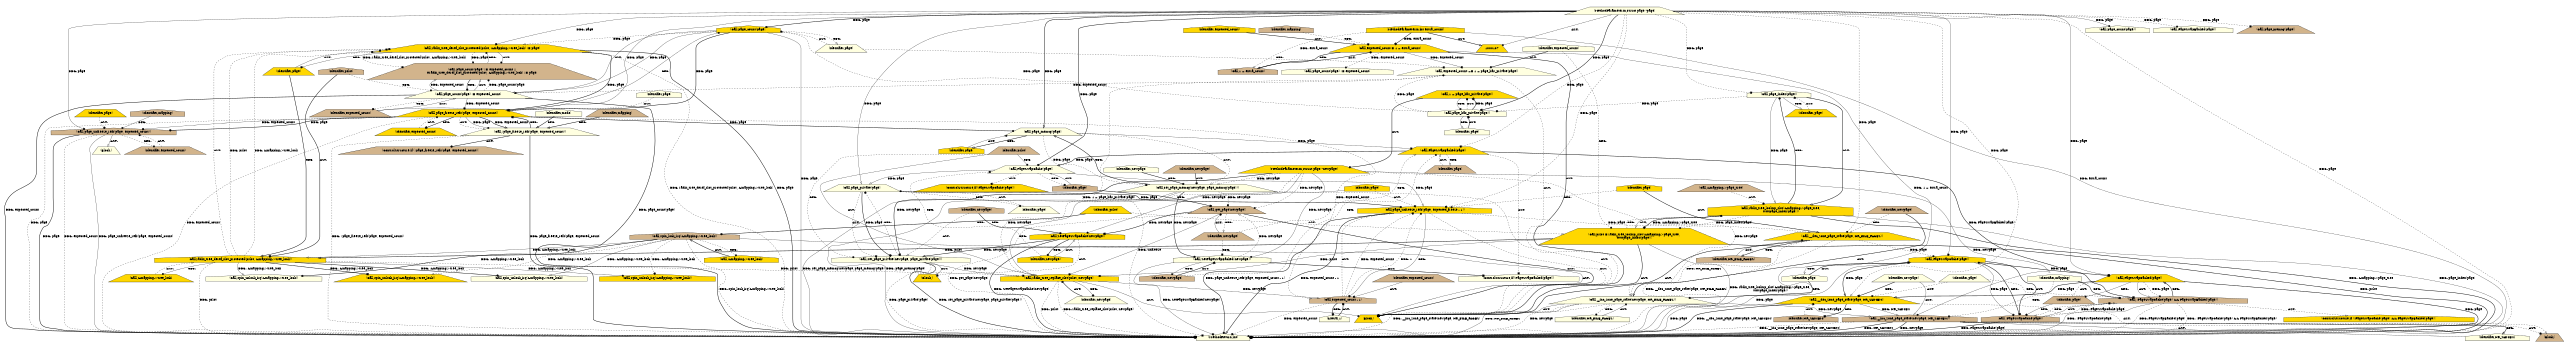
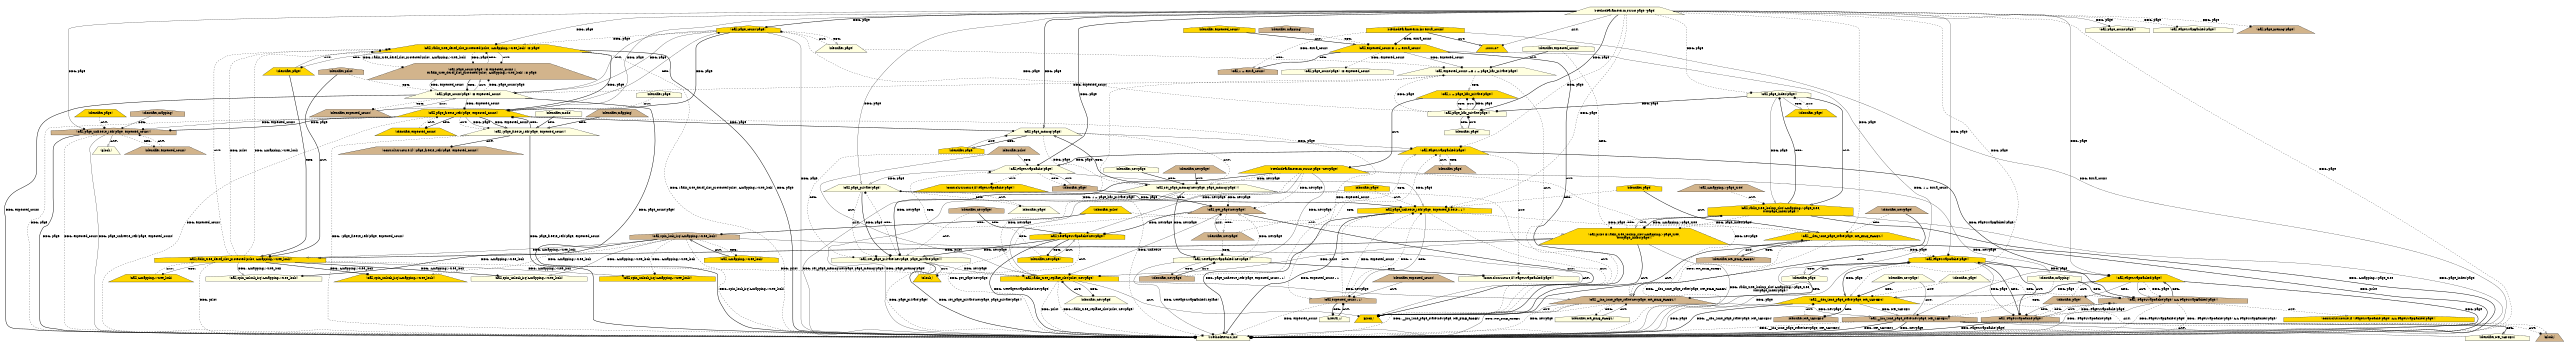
edge "(Call,1 + extra_count)" -> "(Call,expected_count = 1 + extra_count)": removed, label "AST:"
edge "(Call,expected_count += 1 + page_has_private(page))" -> "(Call,1 + page_has_private(page))": added, label "CFG:"
edge "(Call,page_index(page))" -> "(Call,page_has_private(page))": style dashed -> bold
edge "(MethodParameterIn,struct page *newpage)" -> "(Call,SetPageSwapBacked(newpage))": arrowhead dot -> onormal
edge "(Call,radix_tree_replace_slot(pslot, newpage))" -> "(Call,expected_count - 1)": now "(Call,radix_tree_replace_slot(pslot, newpage))" -> "(Call,__inc_zone_page_state(newpage, NR_FILE_PAGES))"
edge "(Call,SetPageSwapBacked(newpage))" -> "(MethodReturn,int)": label "DDG: SetPageSwapBacked(newpage)" -> "DDG: SetPageSwapBacked(replace)"
node "(Call,__inc_zone_page_state(newpage, NR_FILE_PAGES))": fillcolor lightyellow -> tan
